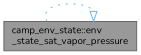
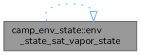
node "camp_env_state::env _state_sat_vapor_pressure": label "camp_env_state::env _state_sat_vapor_pressure" -> "camp_env_state::env _state_sat_vapor_state"
